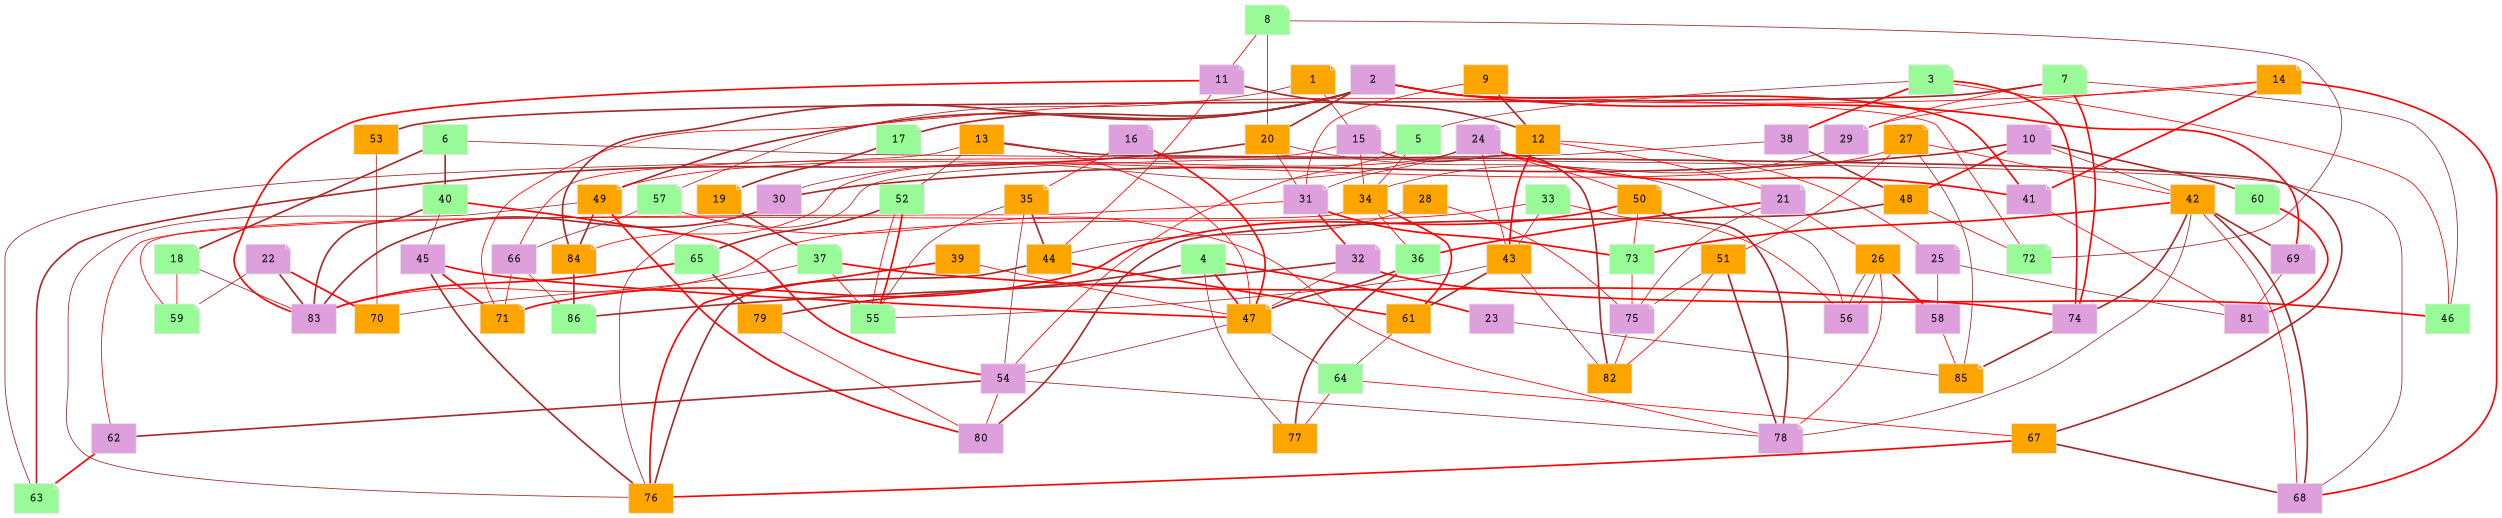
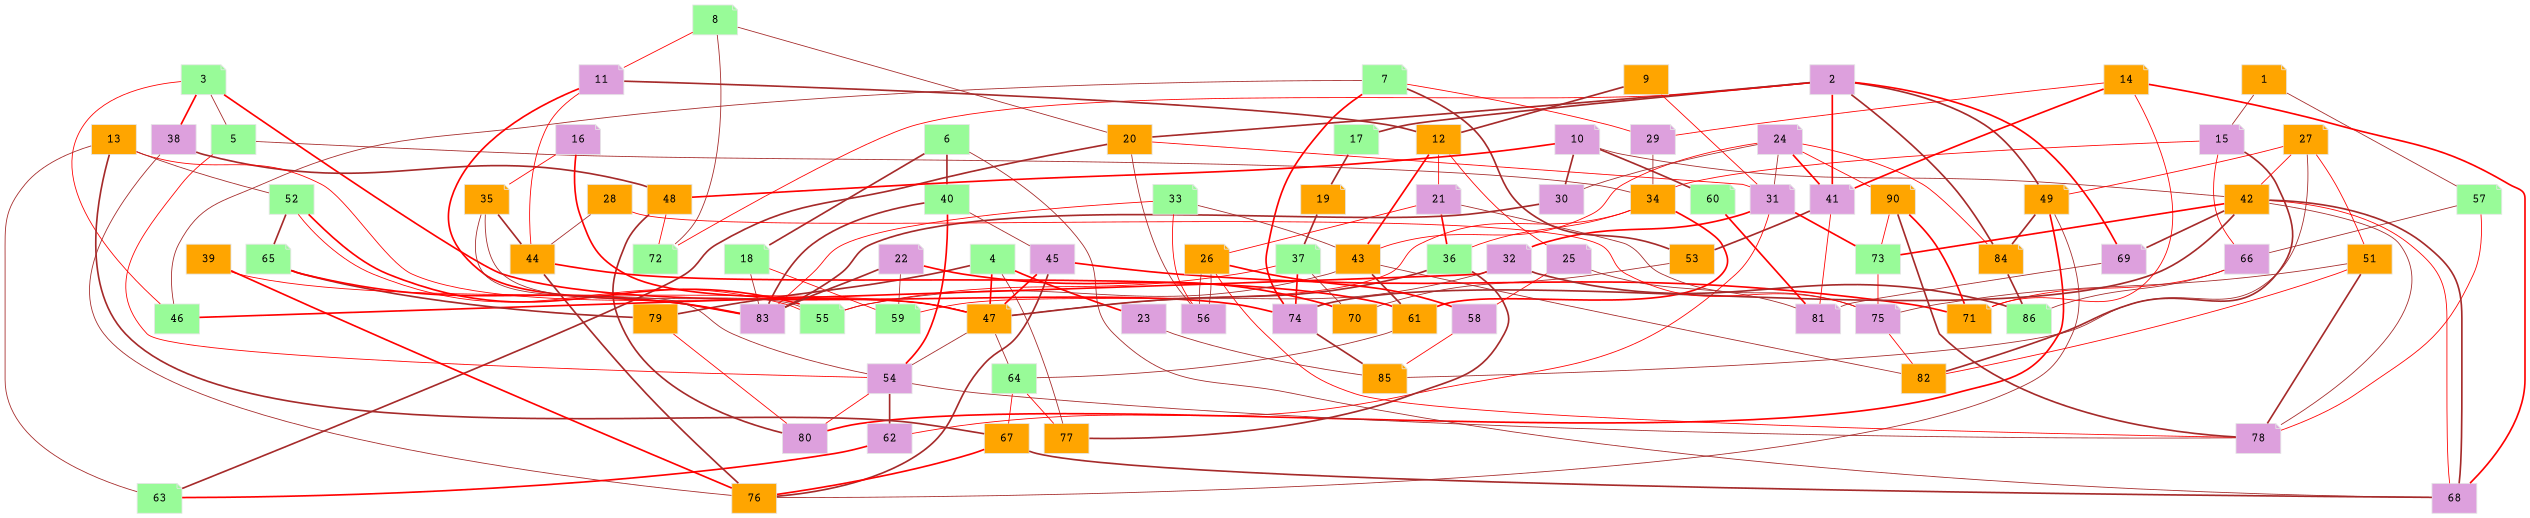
node "50": label "50" -> "90"
edge "41" -- "53": added
node "26": shape box -> note
